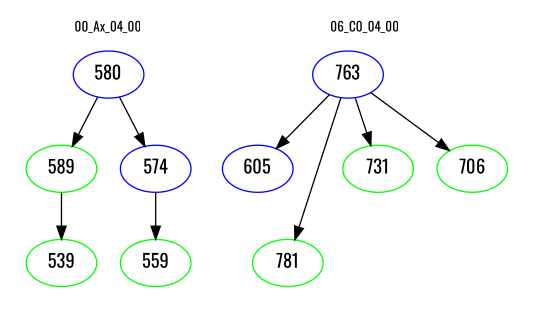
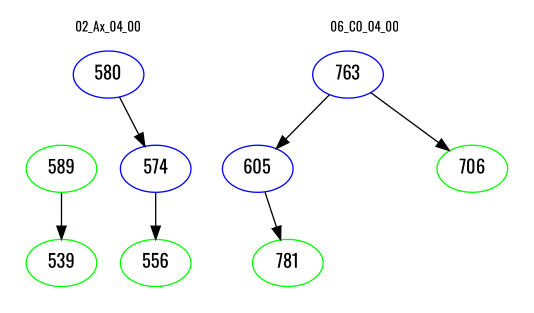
cluster "00_Ax_04_00": label "00_Ax_04_00" -> "02_Ax_04_00"
edge "580" -> "589": removed
edge "763" -> "781": now "605" -> "781"
node "731": removed
node "559": label "559" -> "556"
